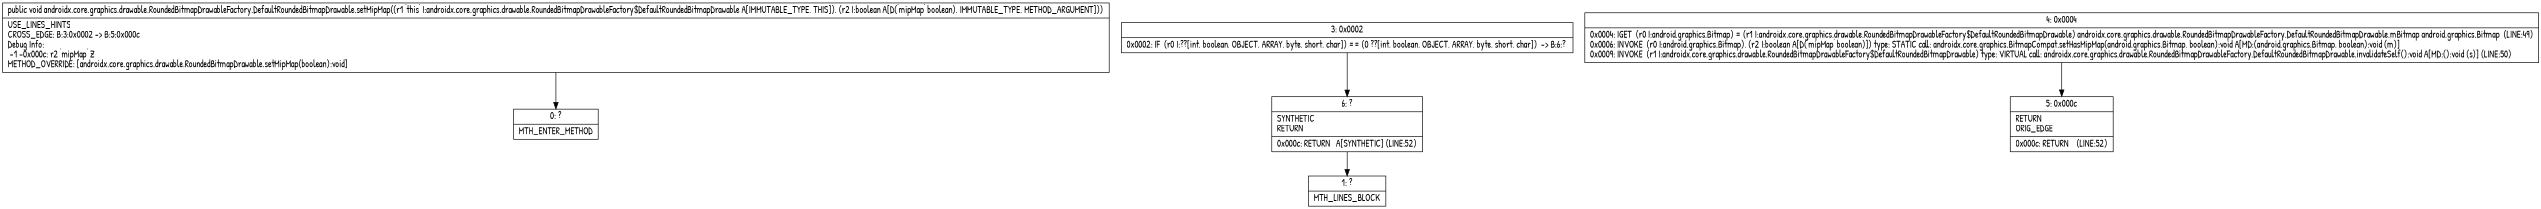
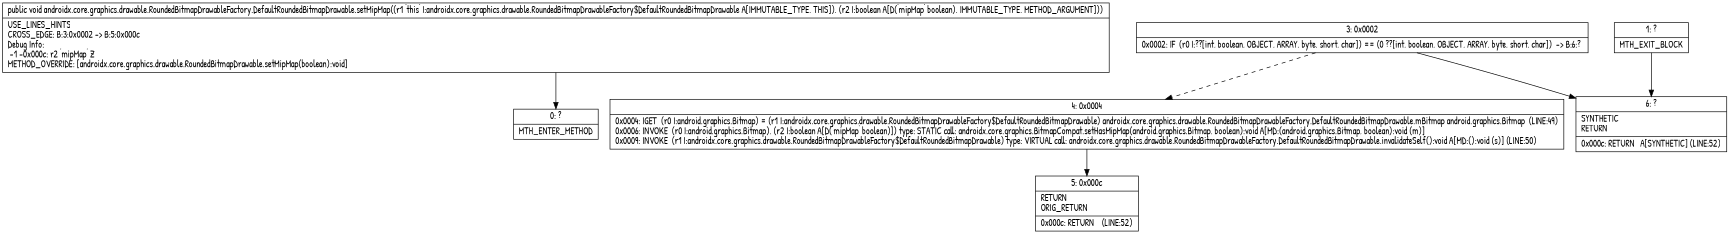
edge "3: 0x0002" -> "4: 0x0004": added
node "5: 0x000c": text "ORIG_EDGE" -> "ORIG_RETURN"
edge "6: ?" -> "1: ?": reversed
node "1: ?": text "MTH_LINES_BLOCK" -> "MTH_EXIT_BLOCK"
